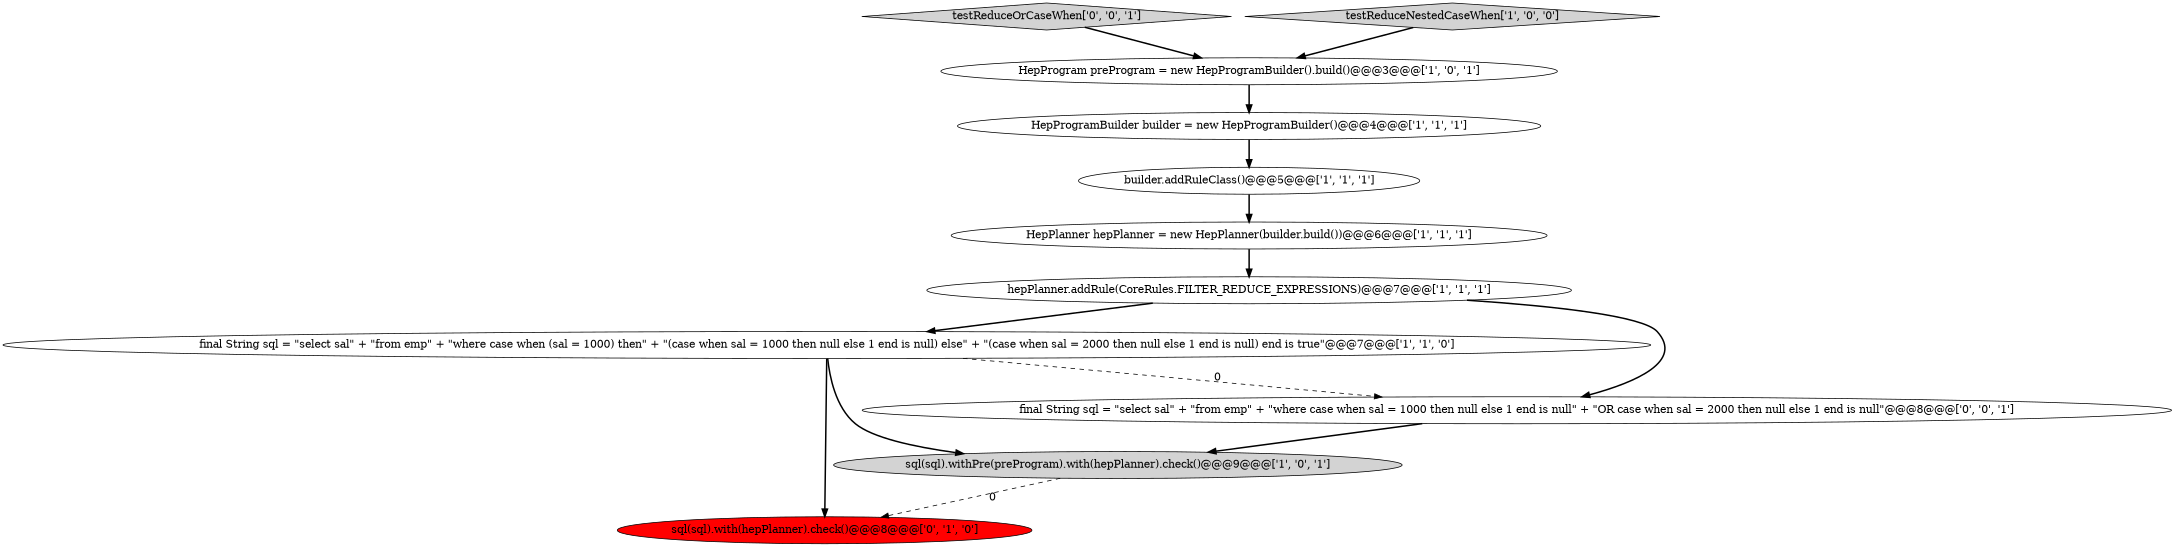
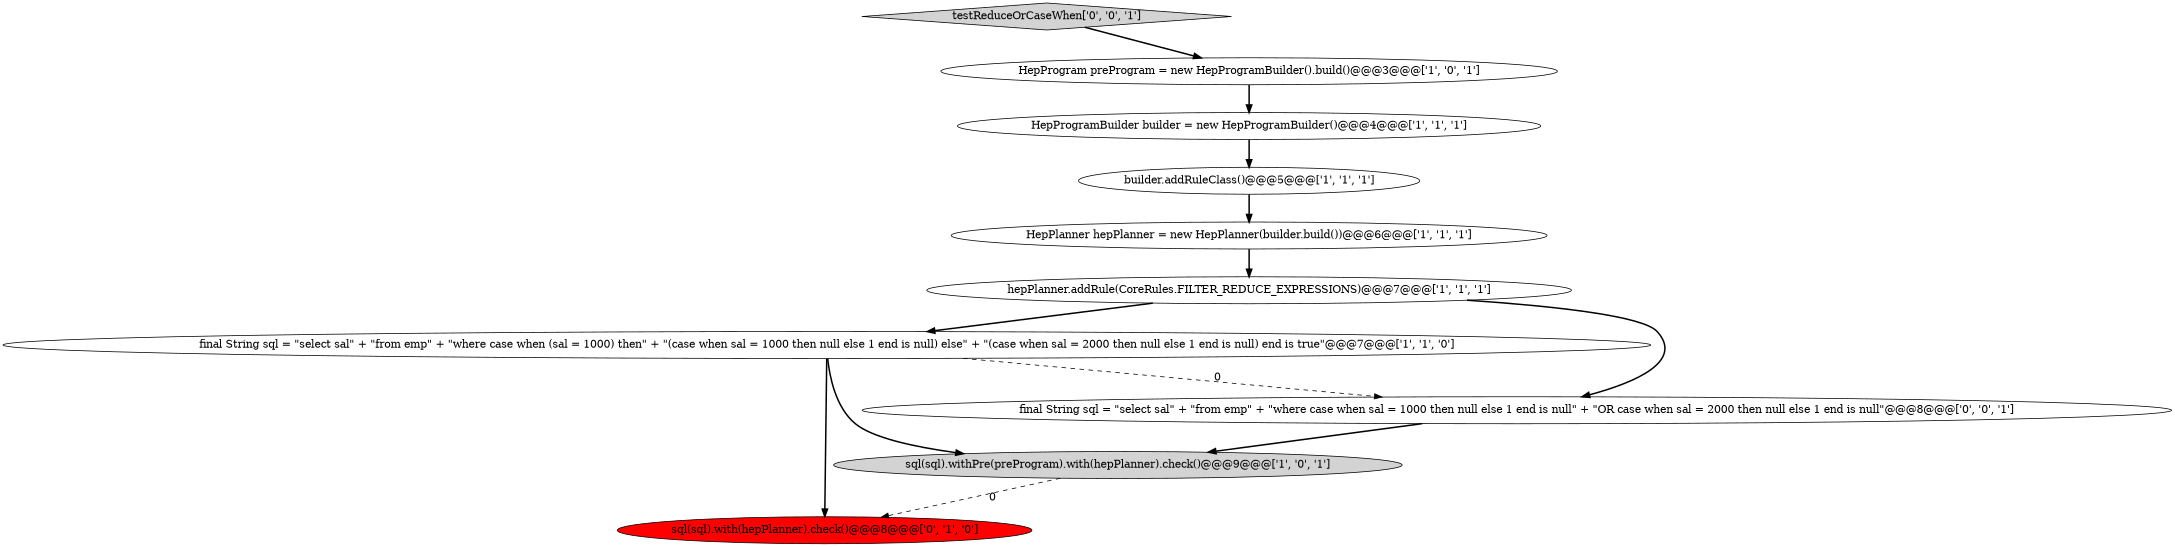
node "testReduceNestedCaseWhen['1', '0', '0']": removed
